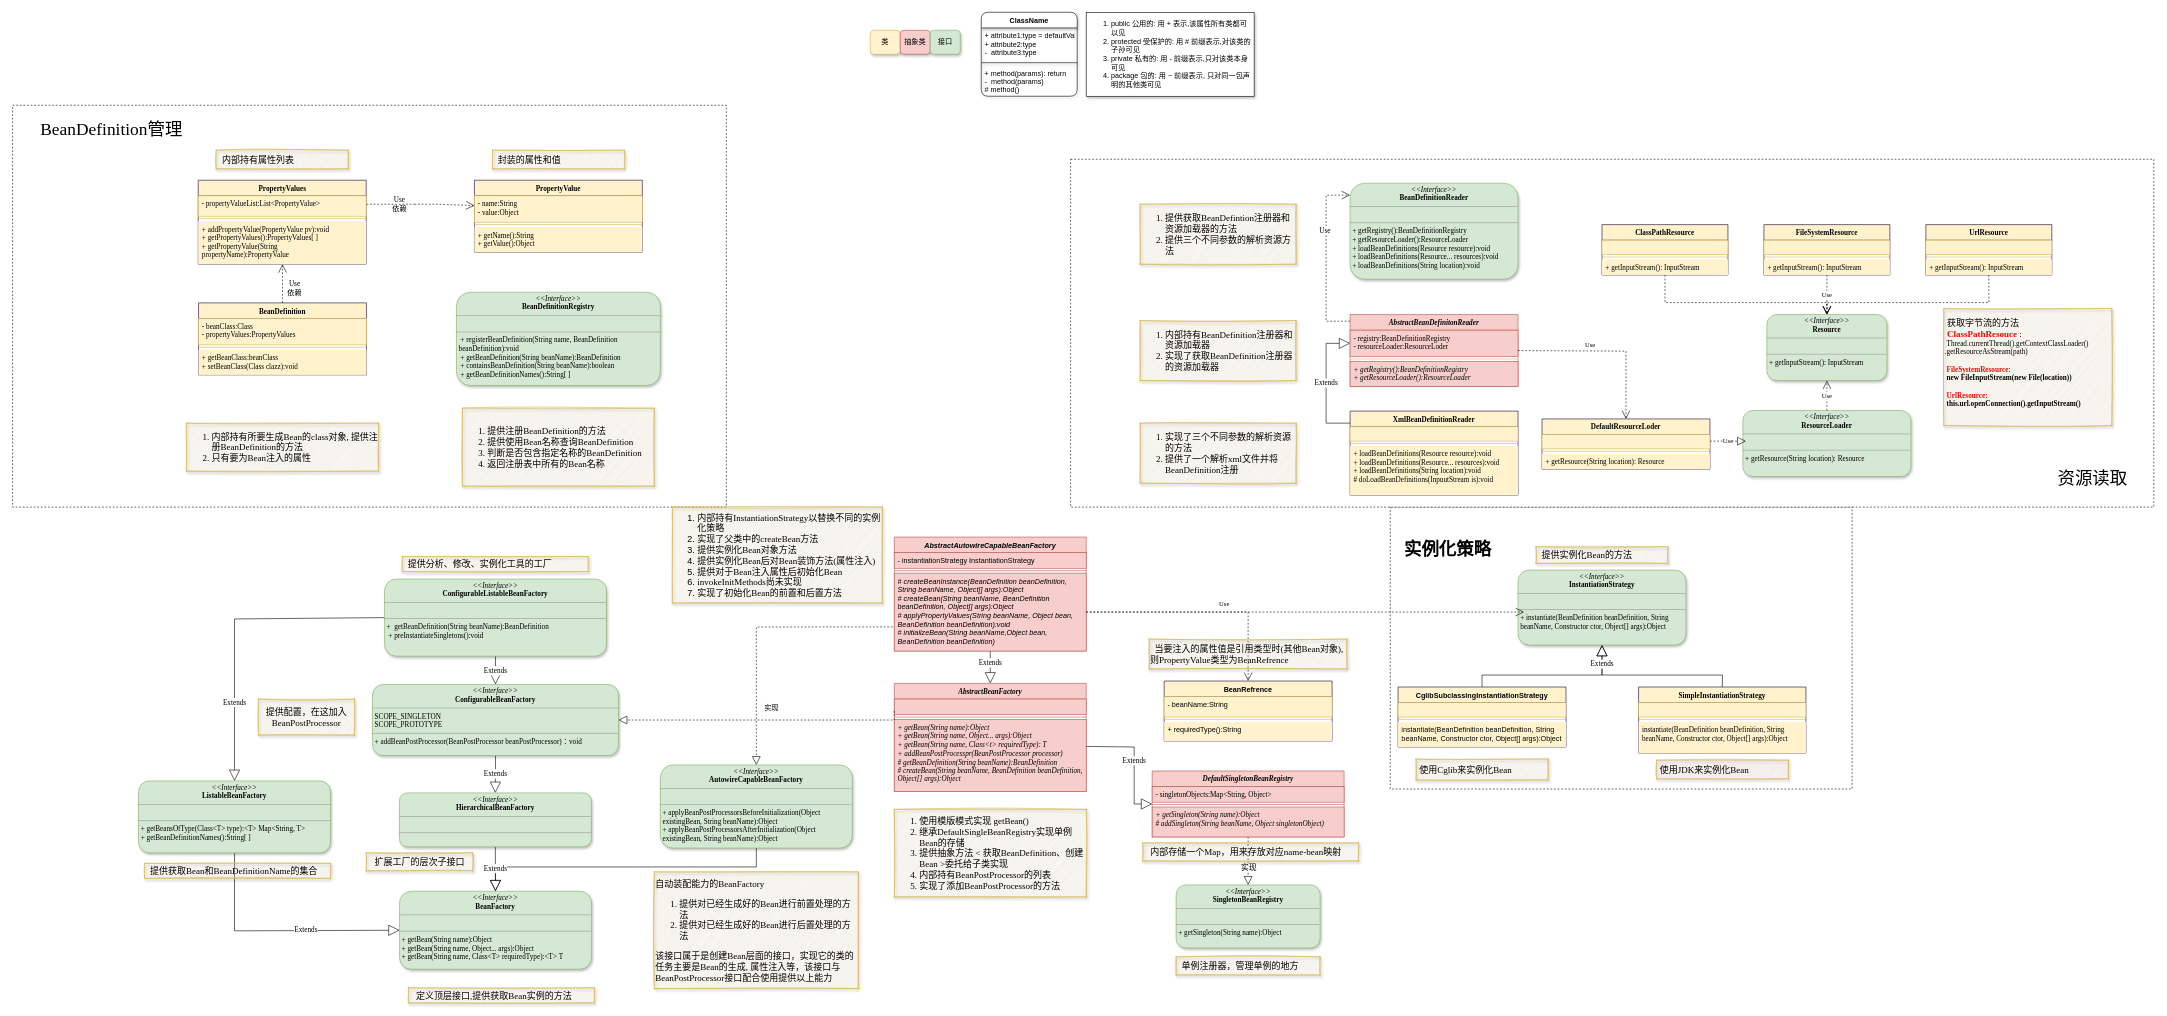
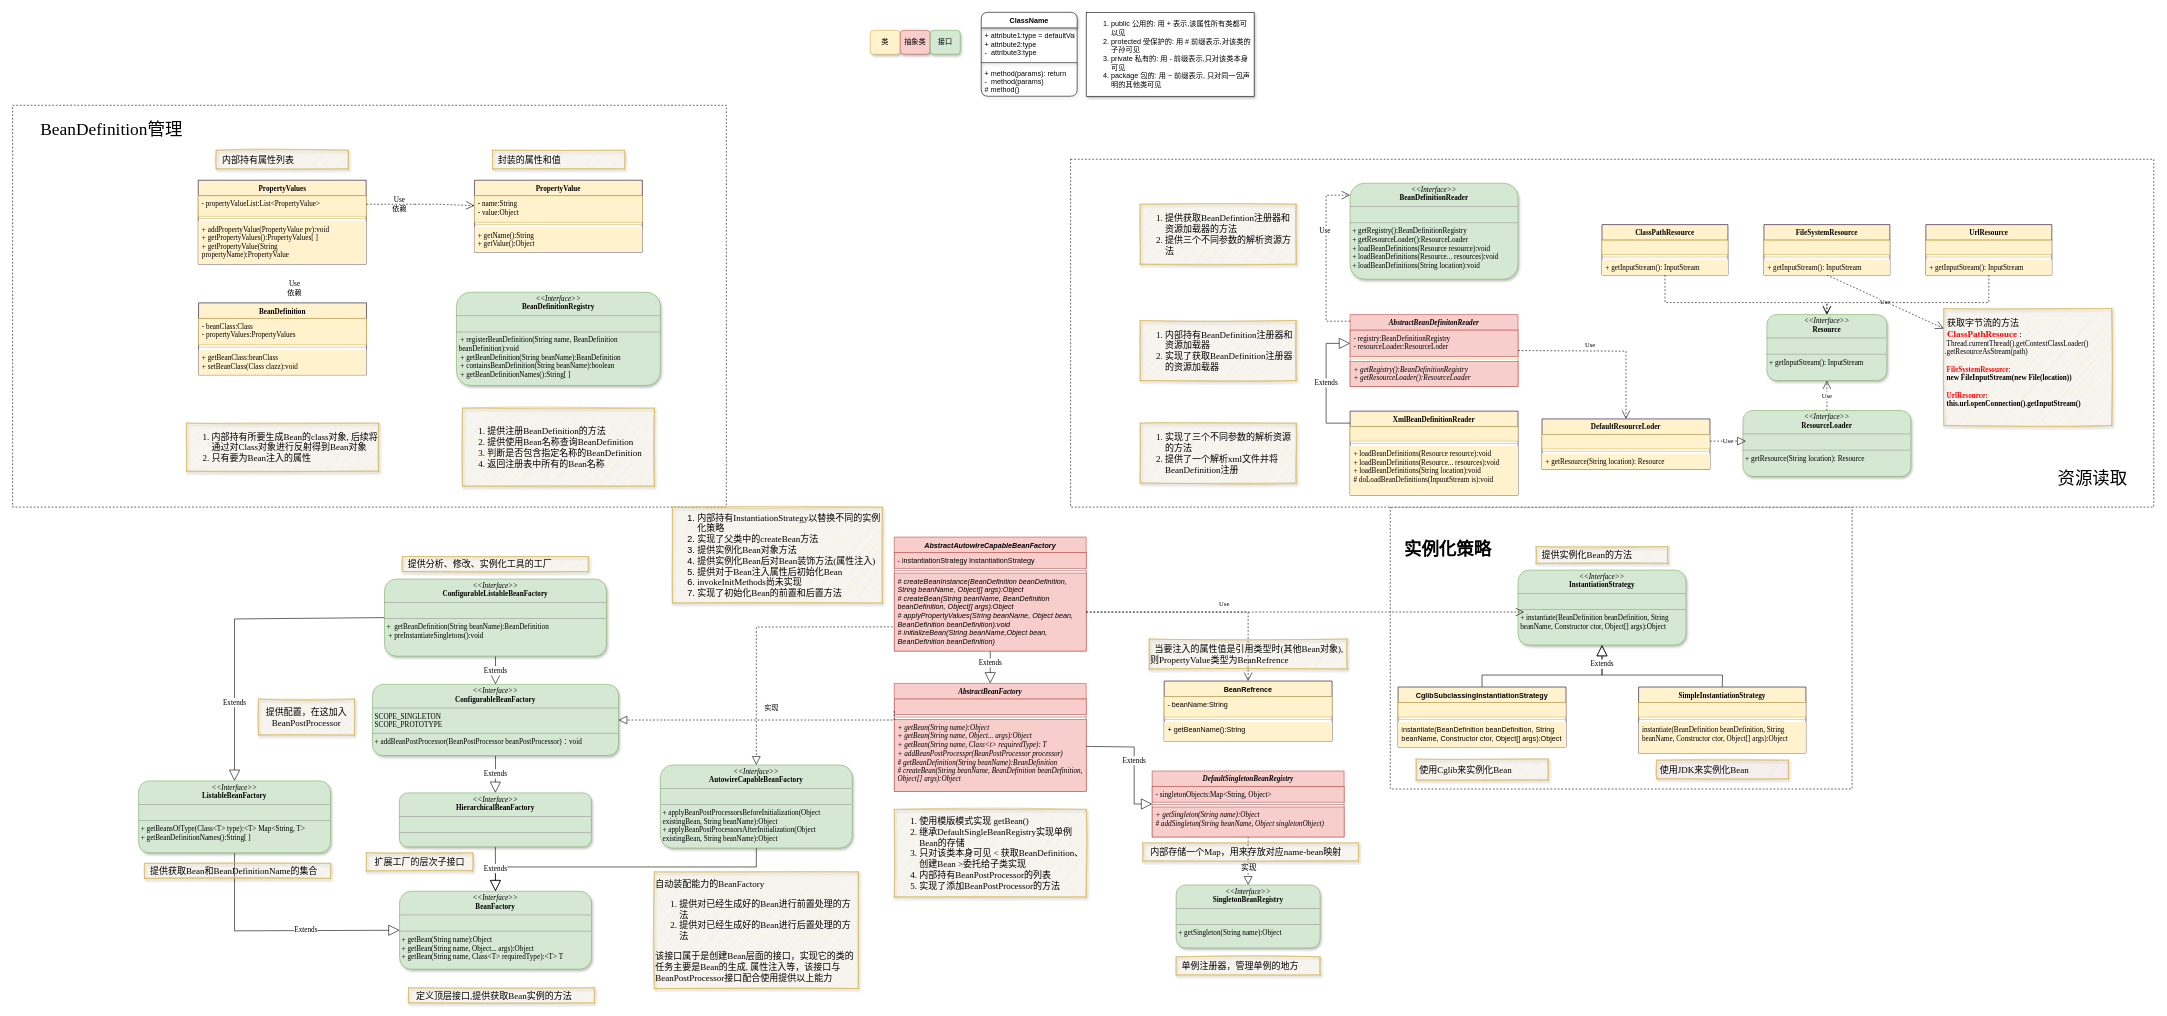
edge "BeanDefinition" -> "+ addPropertyValue(PropertyValue pv):void + getPropertyValues():PropertyValues[ ] + getPropertyValue(String propertyName):PropertyValue": removed
edge "FileSystemResource" -> "<<Interface>> Resource + getInputStream(): InputStream": now "FileSystemResource" -> "获取字节流的方法 ClassPathResouce : Thread.currentThread().getContextClassLoader() .getResourceAsStream(path) FileSystemResource: new FileInputStream(new File(location)) UrlResource: this.url.openConnection().getInputStream()"
node "内部持有所要生成Bean的class对象, 提供注册BeanDefinition的方法 只有要为Bean注入的属性": label "内部持有所要生成Bean的class对象, 提供注册BeanDefinition的方法 只有要为Bean注入的属性" -> "内部持有所要生成Bean的class对象, 后续将通过对Class对象进行反射得到Bean对象 只有要为Bean注入的属性"
node "+ requiredType():String": label "+ requiredType():String" -> "+ getBeanName():String"
node "使用模版模式实现 getBean() 继承DefaultSingleBeanRegistry实现单例Bean的存储 提供抽象方法 < 获取BeanDefinition、创建Bean >委托给子类实现 内部持有BeanPostProcessor的列表 实现了添加BeanPostProcessor的方法": label "使用模版模式实现 getBean() 继承DefaultSingleBeanRegistry实现单例Bean的存储 提供抽象方法 < 获取BeanDefinition、创建Bean >委托给子类实现 内部持有BeanPostProcessor的列表 实现了添加BeanPostProcessor的方法" -> "使用模版模式实现 getBean() 继承DefaultSingleBeanRegistry实现单例Bean的存储 只对该类本身可见 < 获取BeanDefinition、创建Bean >委托给子类实现 内部持有BeanPostProcessor的列表 实现了添加BeanPostProcessor的方法"
